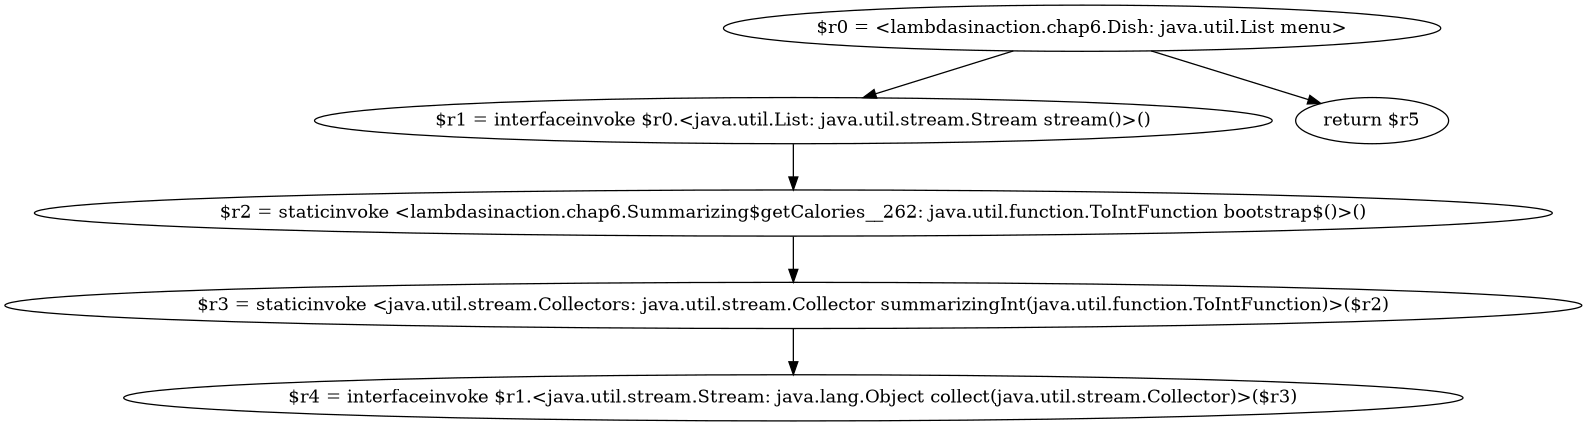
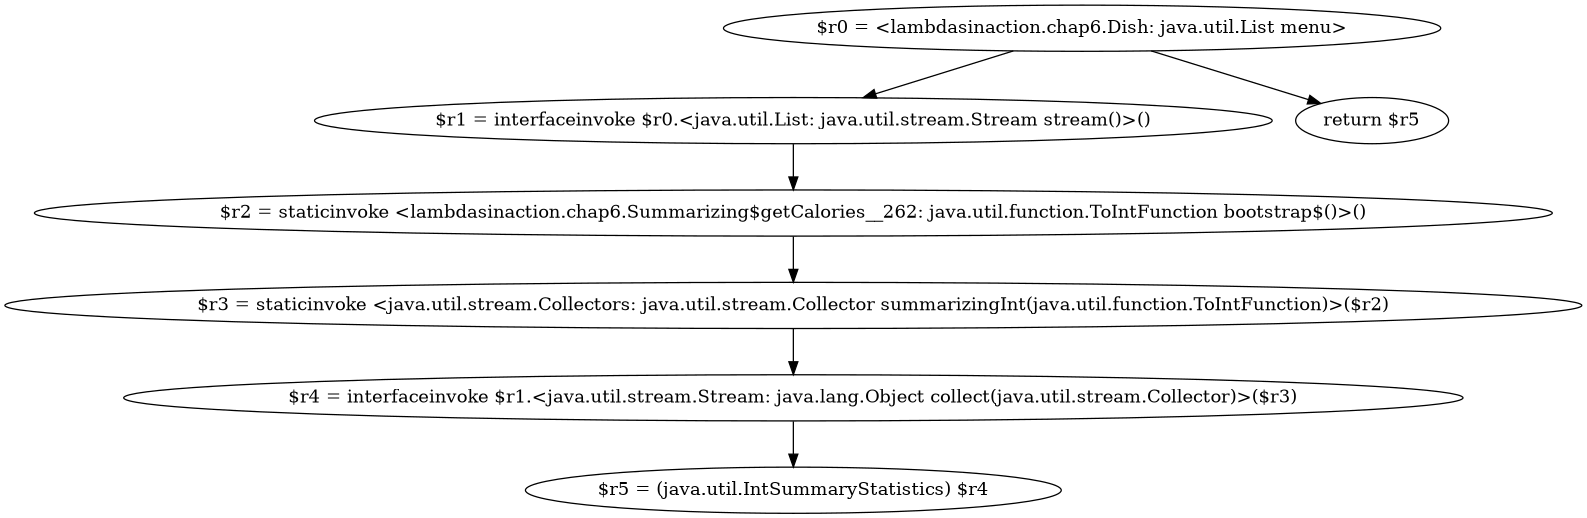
node "$r5 = (java.util.IntSummaryStatistics) $r4": added
